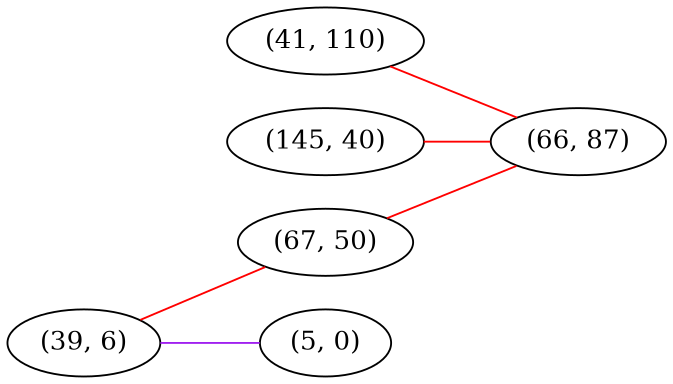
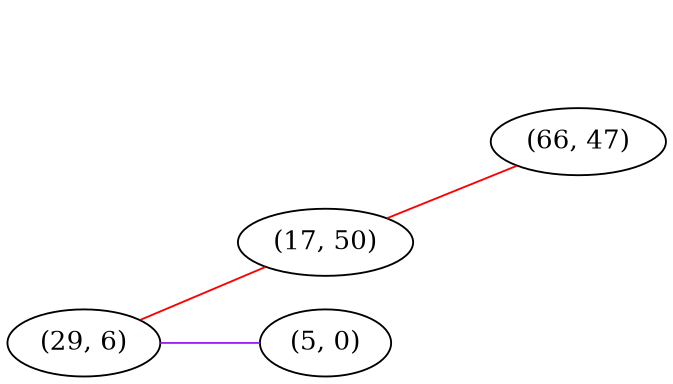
node "(41, 110)": removed
node "(145, 40)": removed
node "(66, 87)": label "(66, 87)" -> "(66, 47)"
node "(67, 50)": label "(67, 50)" -> "(17, 50)"
node "(39, 6)": label "(39, 6)" -> "(29, 6)"
